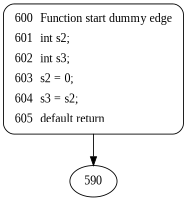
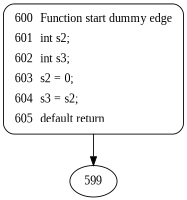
node "590": label "590" -> "599"
